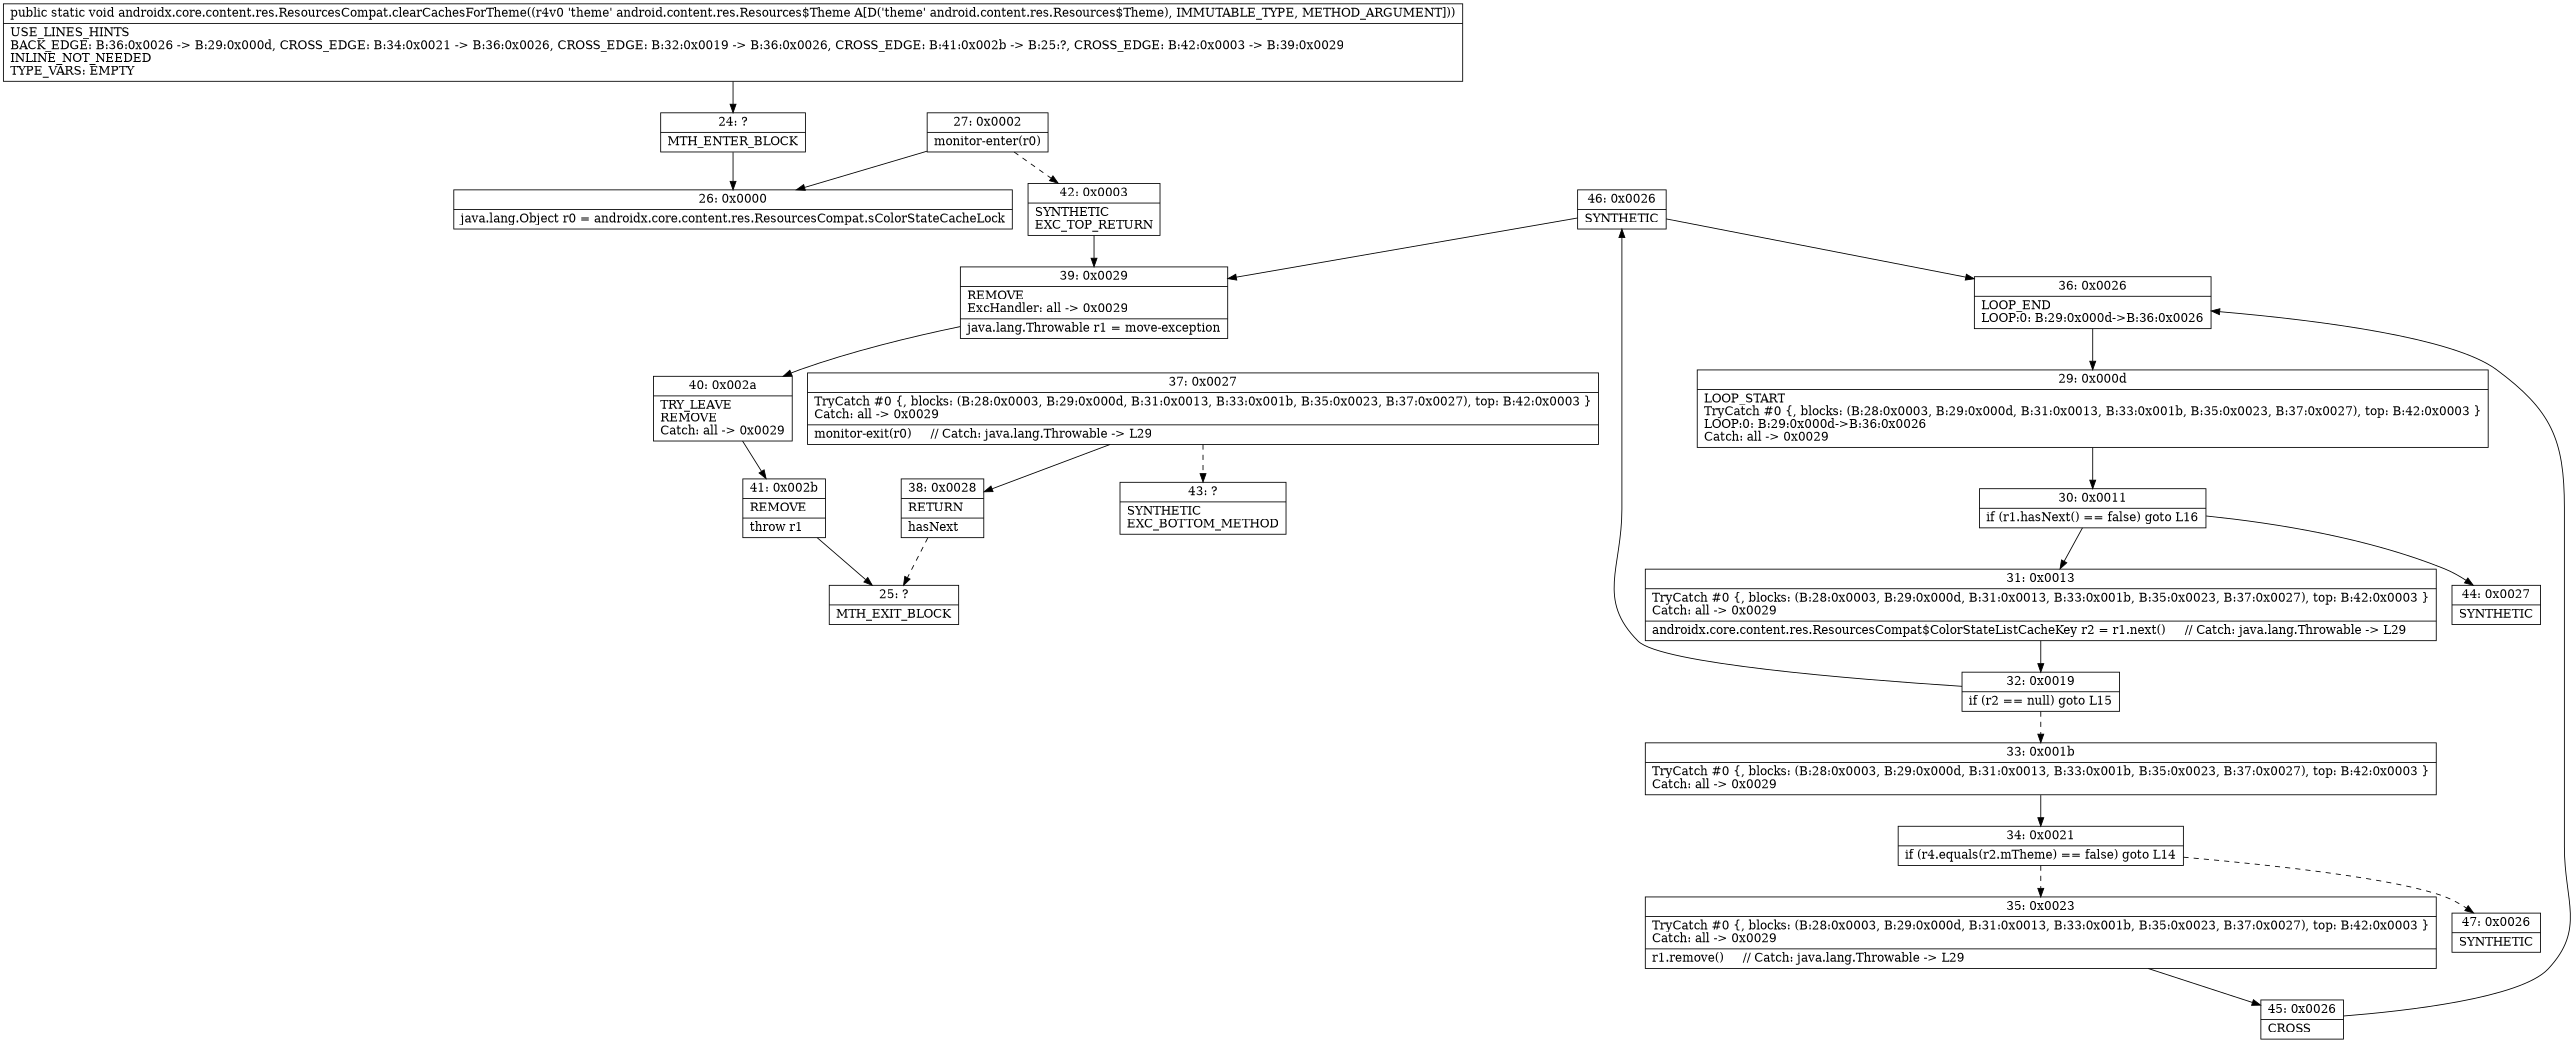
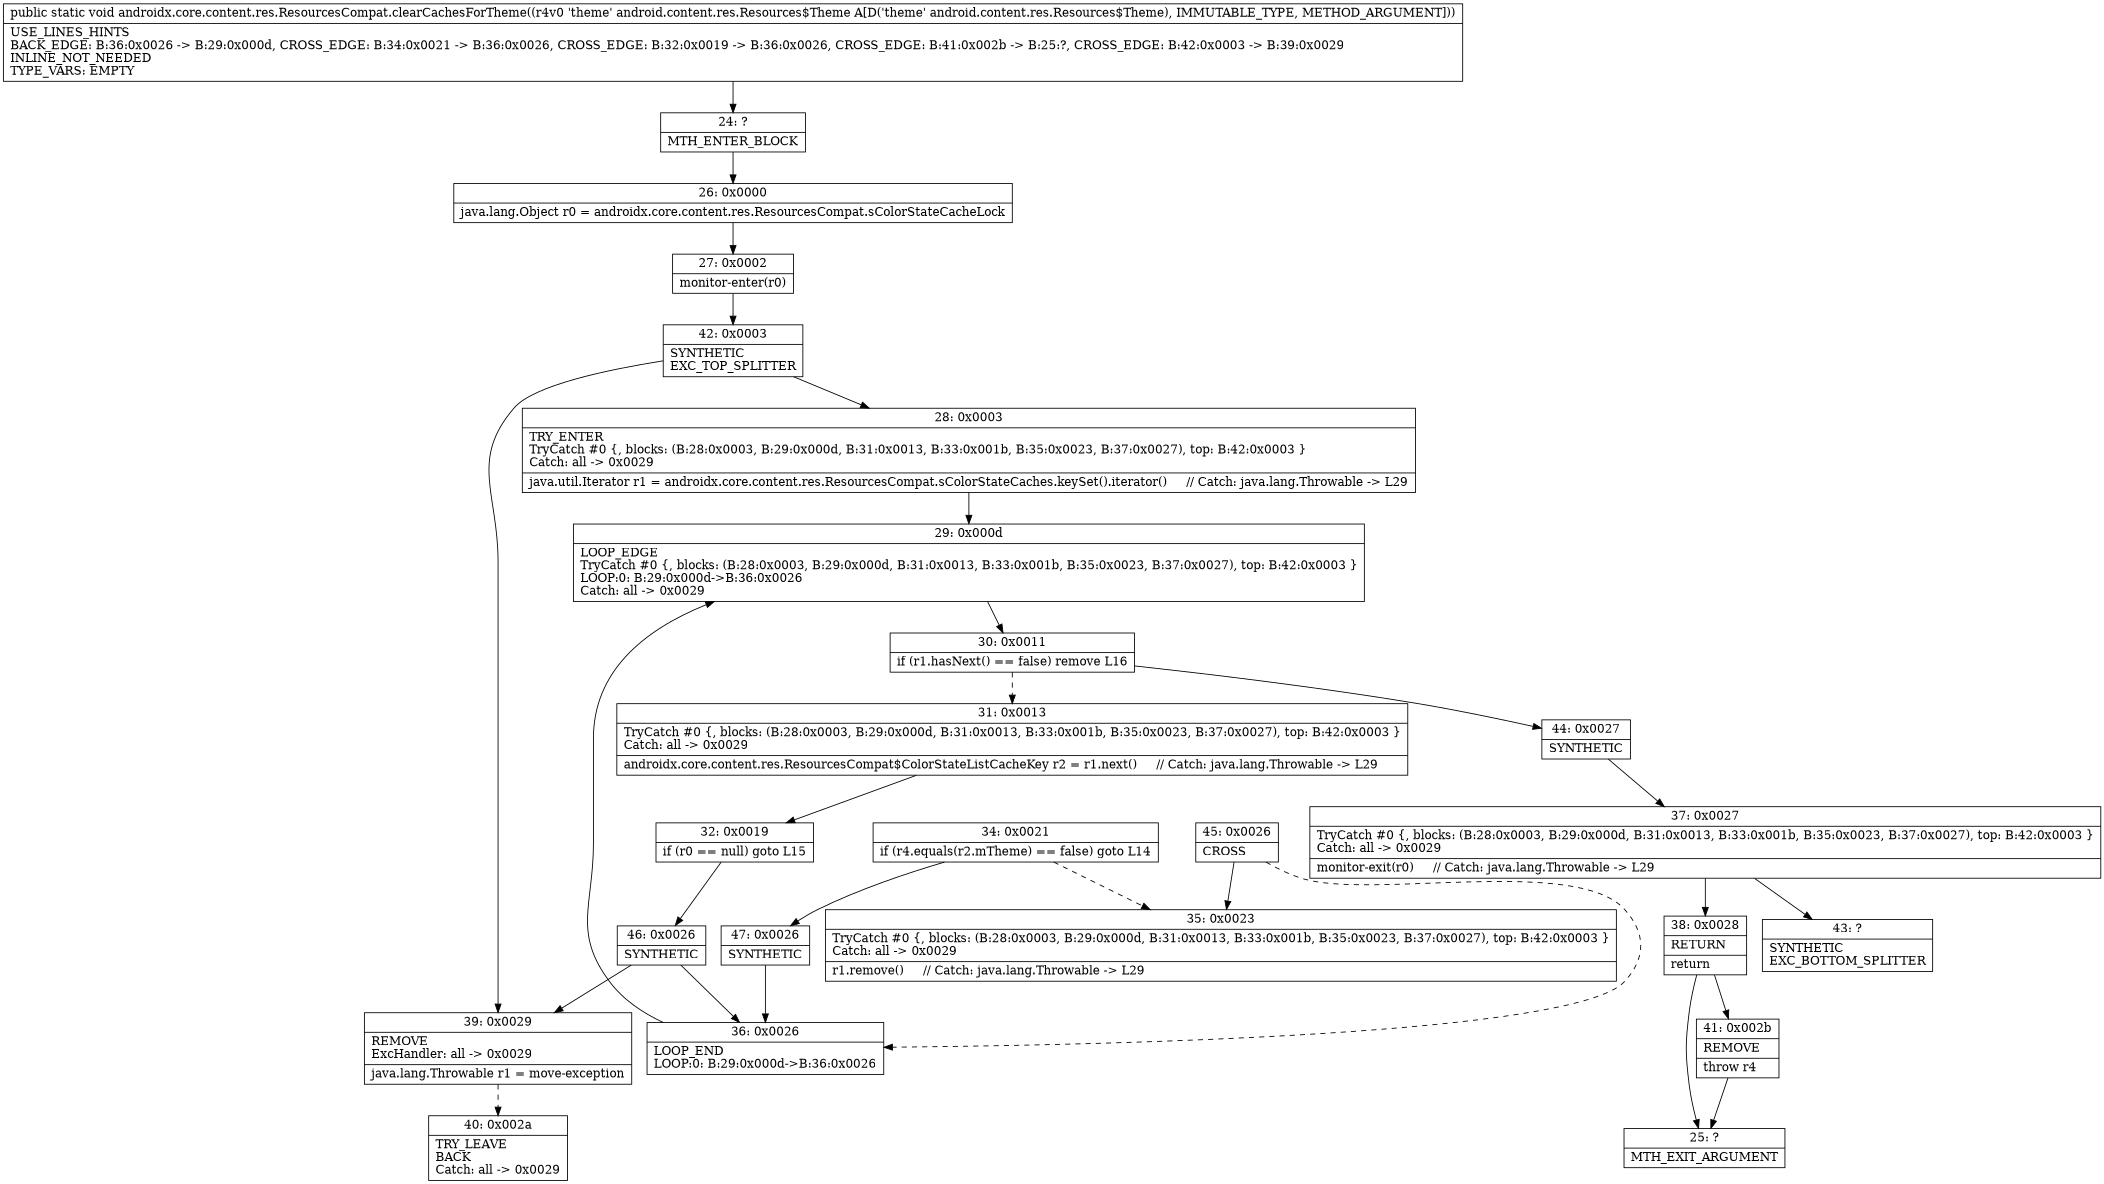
edge "27: 0x0002" -> "42: 0x0003": style dashed -> solid
edge "27: 0x0002" -> "26: 0x0000": reversed
node "42: 0x0003": text "EXC_TOP_RETURN" -> "EXC_TOP_SPLITTER"
edge "39: 0x0029" -> "40: 0x002a": style solid -> dashed
node "29: 0x000d": text "LOOP_START" -> "LOOP_EDGE"
node "40: 0x002a": text "REMOVE" -> "BACK"
node "28: 0x0003": added
edge "40: 0x002a" -> "41: 0x002b": now "38: 0x0028" -> "41: 0x002b"
edge "37: 0x0027" -> "43: ?": style dashed -> solid
node "30: 0x0011": text "if (r1.hasNext() == false) goto L16" -> "if (r1.hasNext() == false) remove L16"
node "43: ?": text "EXC_BOTTOM_METHOD" -> "EXC_BOTTOM_SPLITTER"
node "41: 0x002b": text "throw r1" -> "throw r4"
node "38: 0x0028": text "hasNext" -> "return"
edge "30: 0x0011" -> "31: 0x0013": style solid -> dashed
edge "38: 0x0028" -> "25: ?": style dashed -> solid
node "25: ?": text "MTH_EXIT_BLOCK" -> "MTH_EXIT_ARGUMENT"
edge "45: 0x0026" -> "36: 0x0026": style solid -> dashed
node "32: 0x0019": text "if (r2 == null) goto L15" -> "if (r0 == null) goto L15"
node "33: 0x001b": removed
edge "44: 0x0027" -> "37: 0x0027": added
edge "34: 0x0021" -> "47: 0x0026": style dashed -> solid
edge "35: 0x0023" -> "45: 0x0026": reversed
edge "47: 0x0026" -> "36: 0x0026": added
